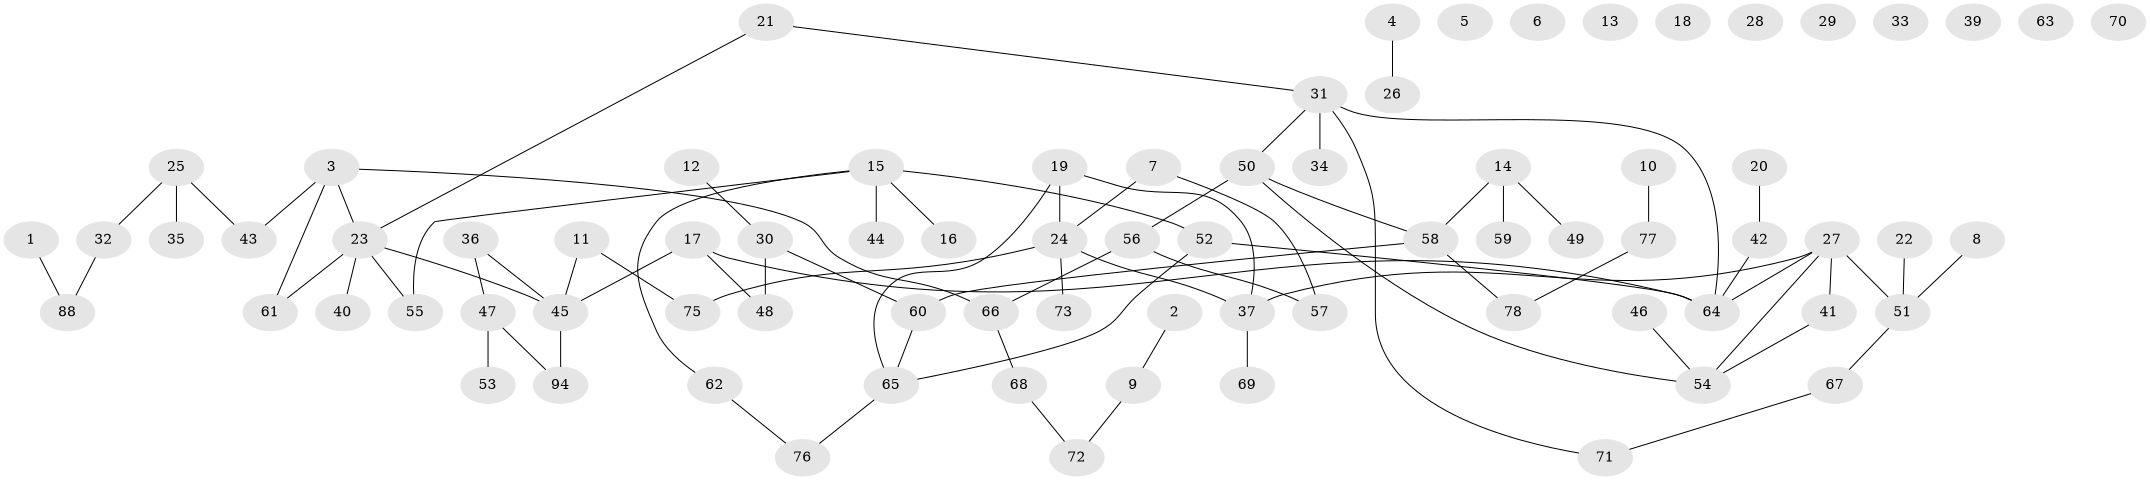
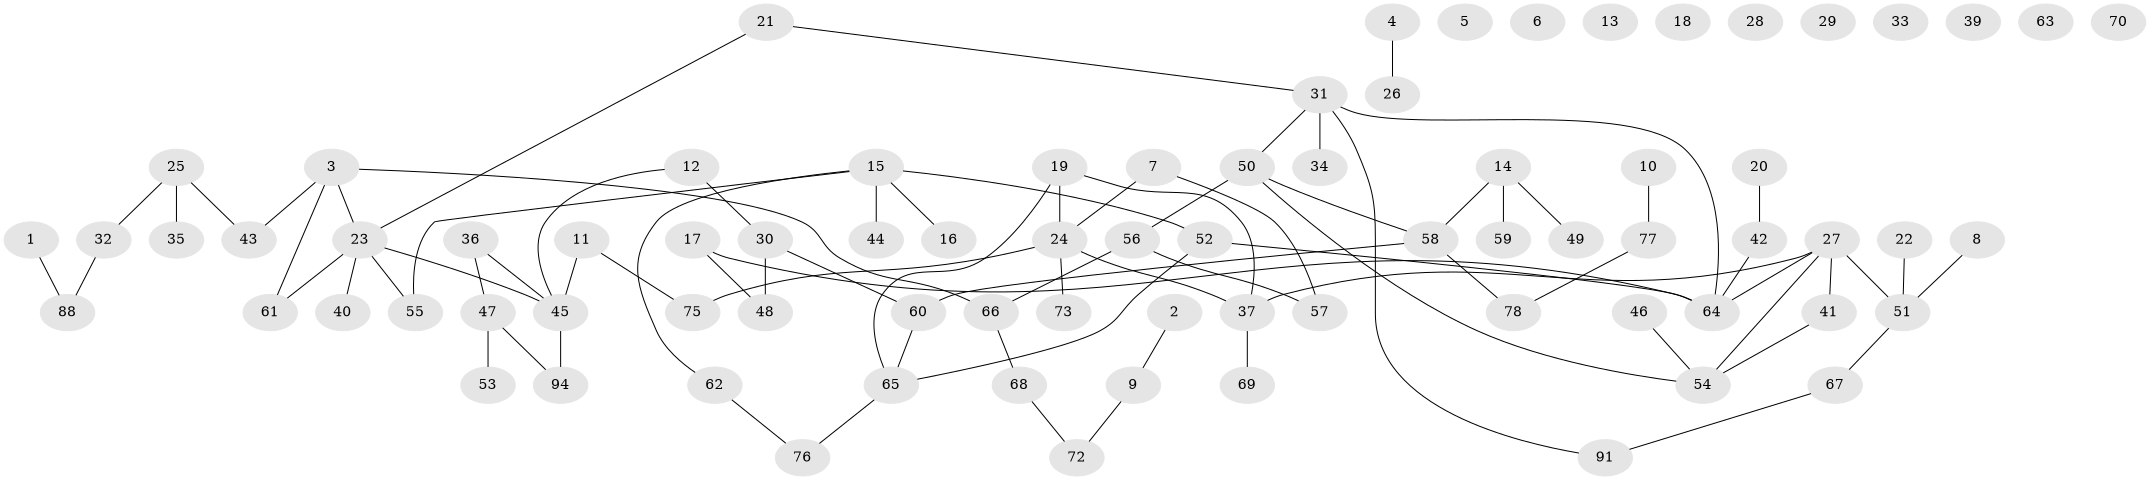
edge "17" -- "45": now "12" -- "45"
node "71": label "71" -> "91"
